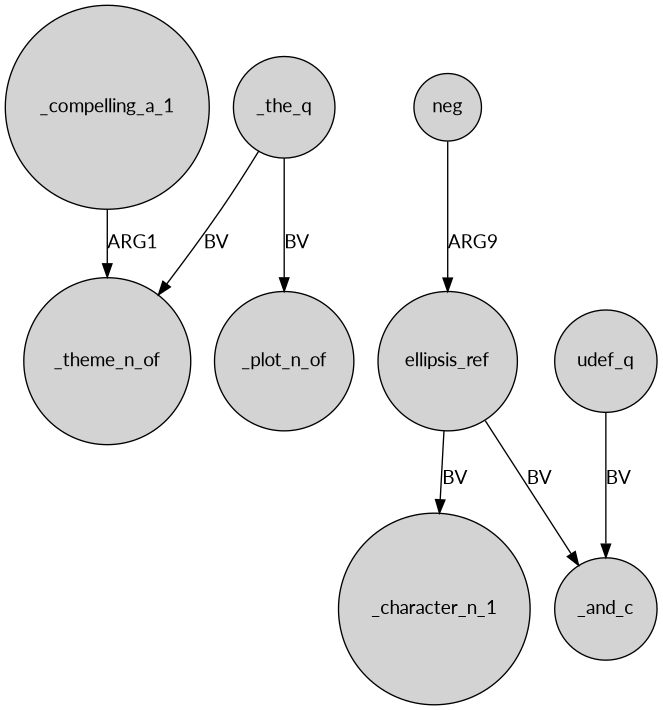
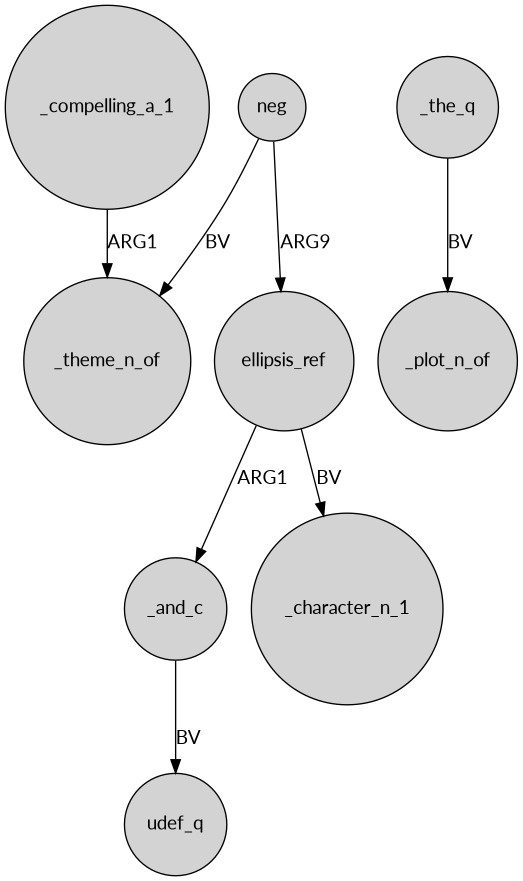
edge "_the_q" -> "_theme_n_of": now "neg" -> "_theme_n_of"
edge "udef_q" -> "_and_c": reversed
edge "ellipsis_ref" -> "_and_c": label "BV" -> "ARG1"
